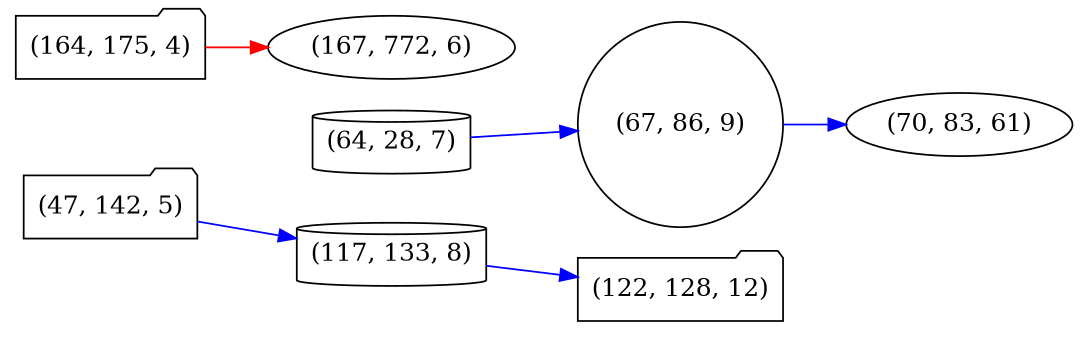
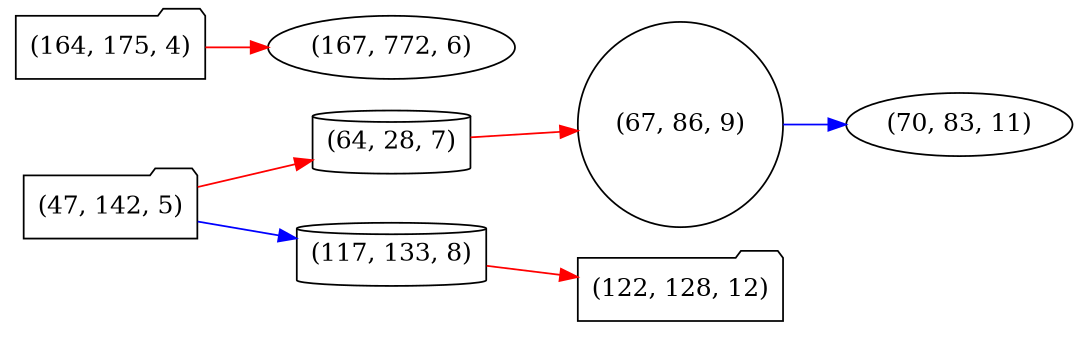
node "(70, 83, 61)": label "(70, 83, 61)" -> "(70, 83, 11)"
edge "(64, 28, 7)" -> "(67, 86, 9)": color blue -> red
edge "(47, 142, 5)" -> "(64, 28, 7)": added
edge "(117, 133, 8)" -> "(122, 128, 12)": color blue -> red
